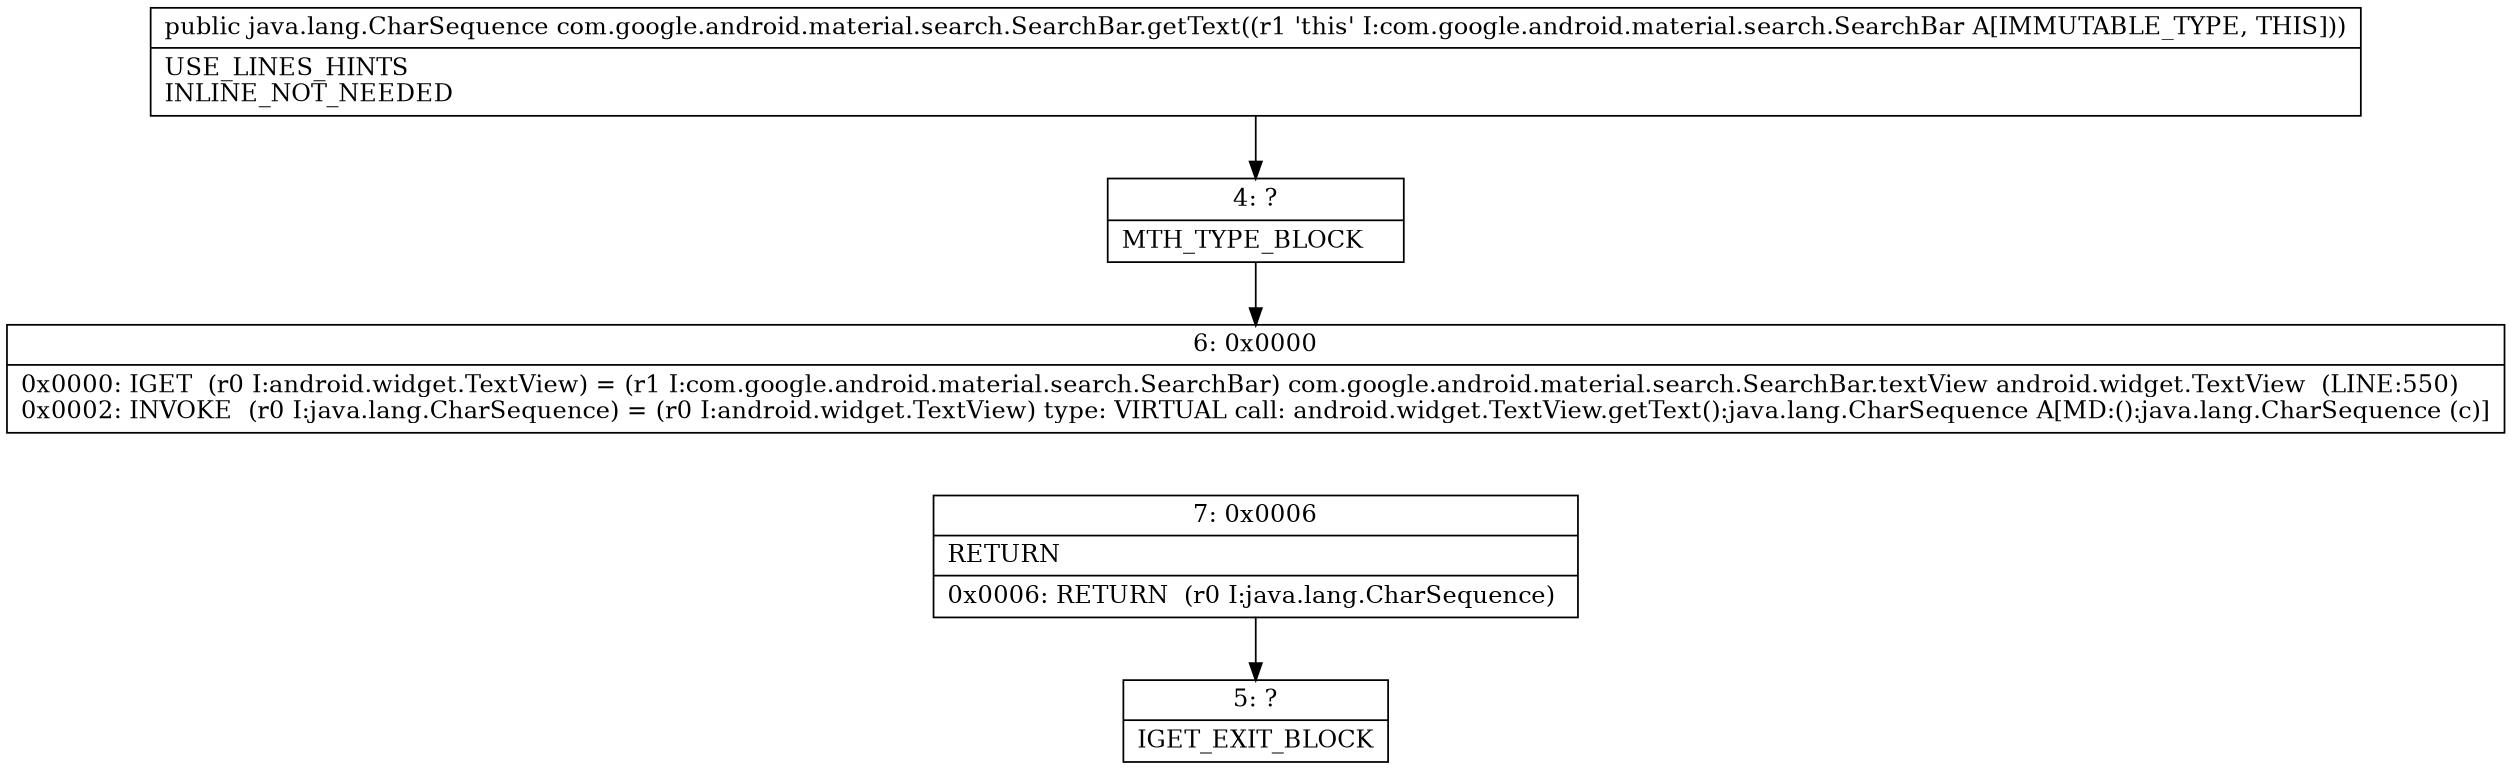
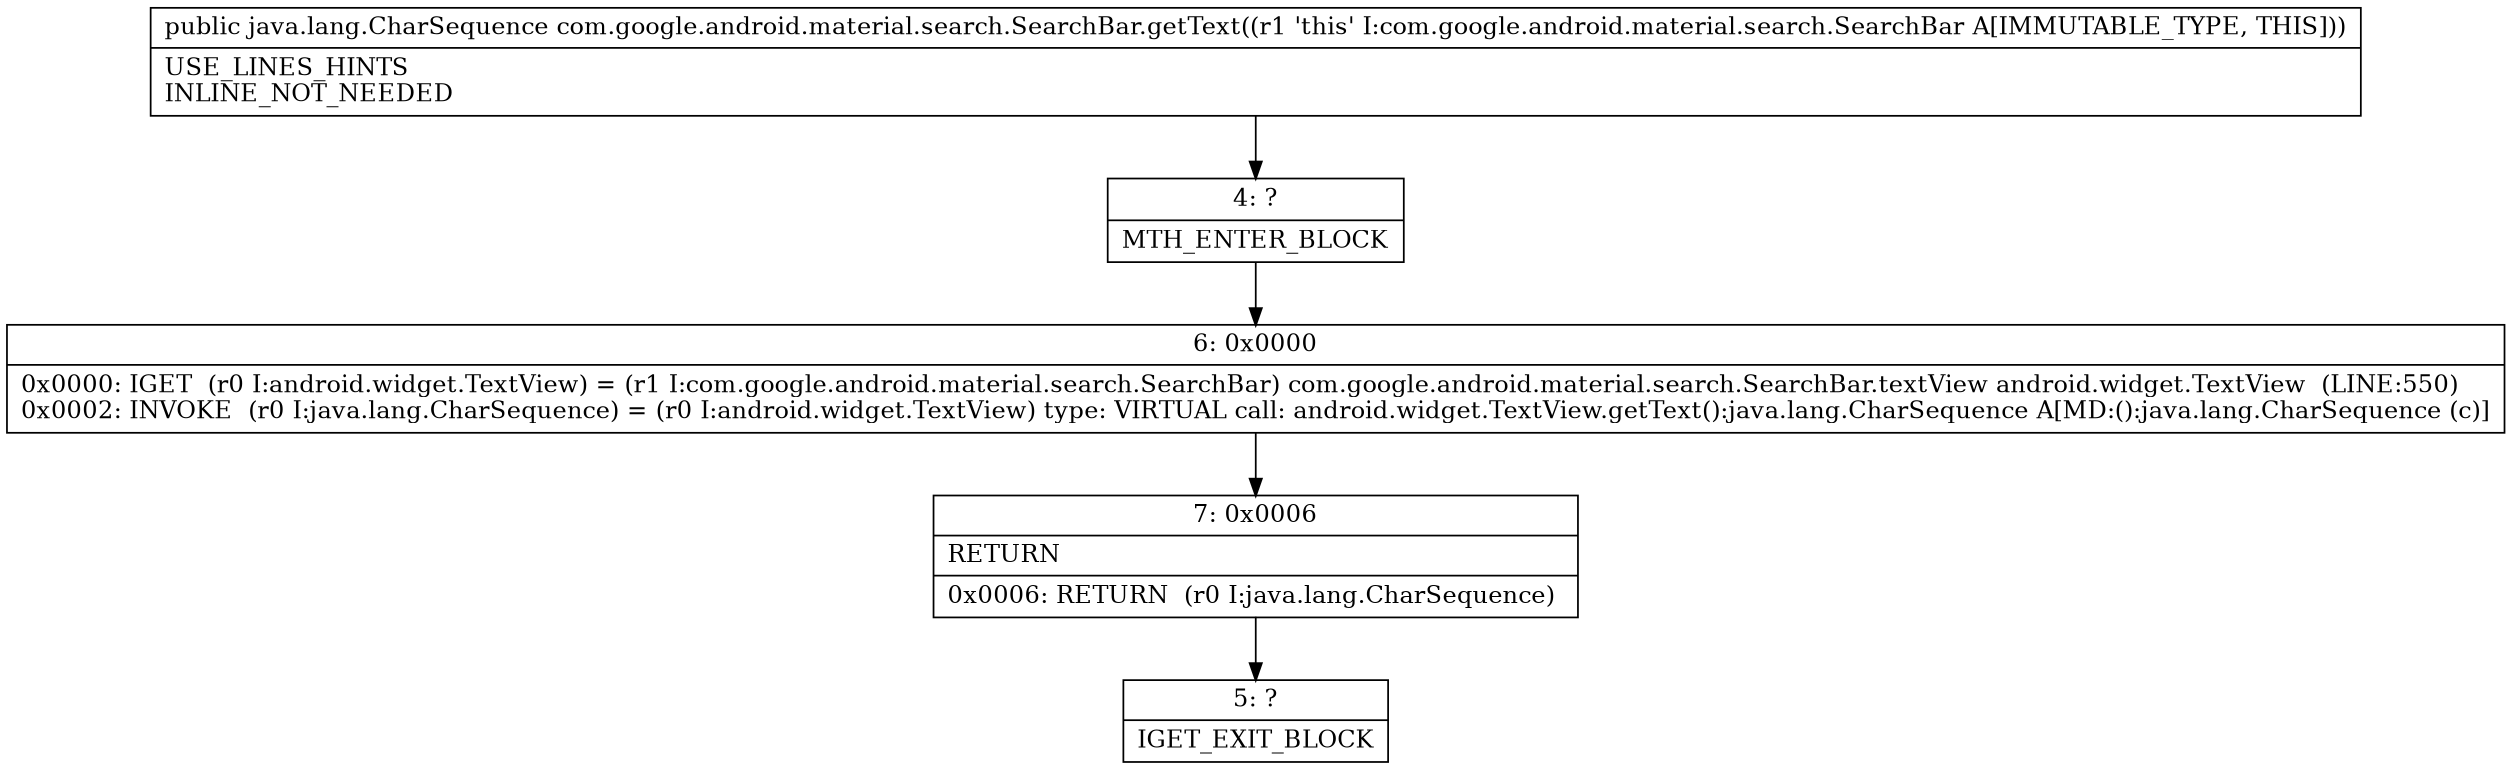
node "4: ?": text "MTH_TYPE_BLOCK" -> "MTH_ENTER_BLOCK"
edge "6: 0x0000" -> "7: 0x0006": added
